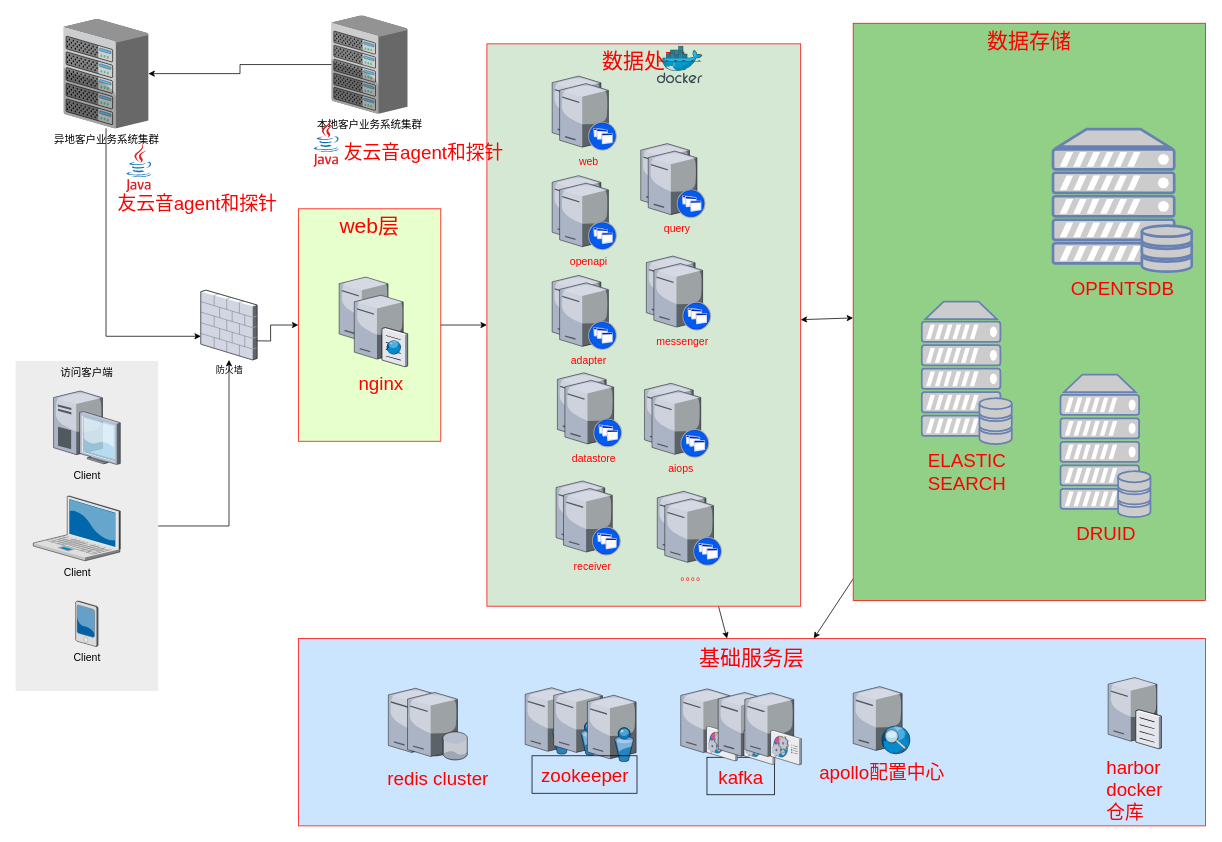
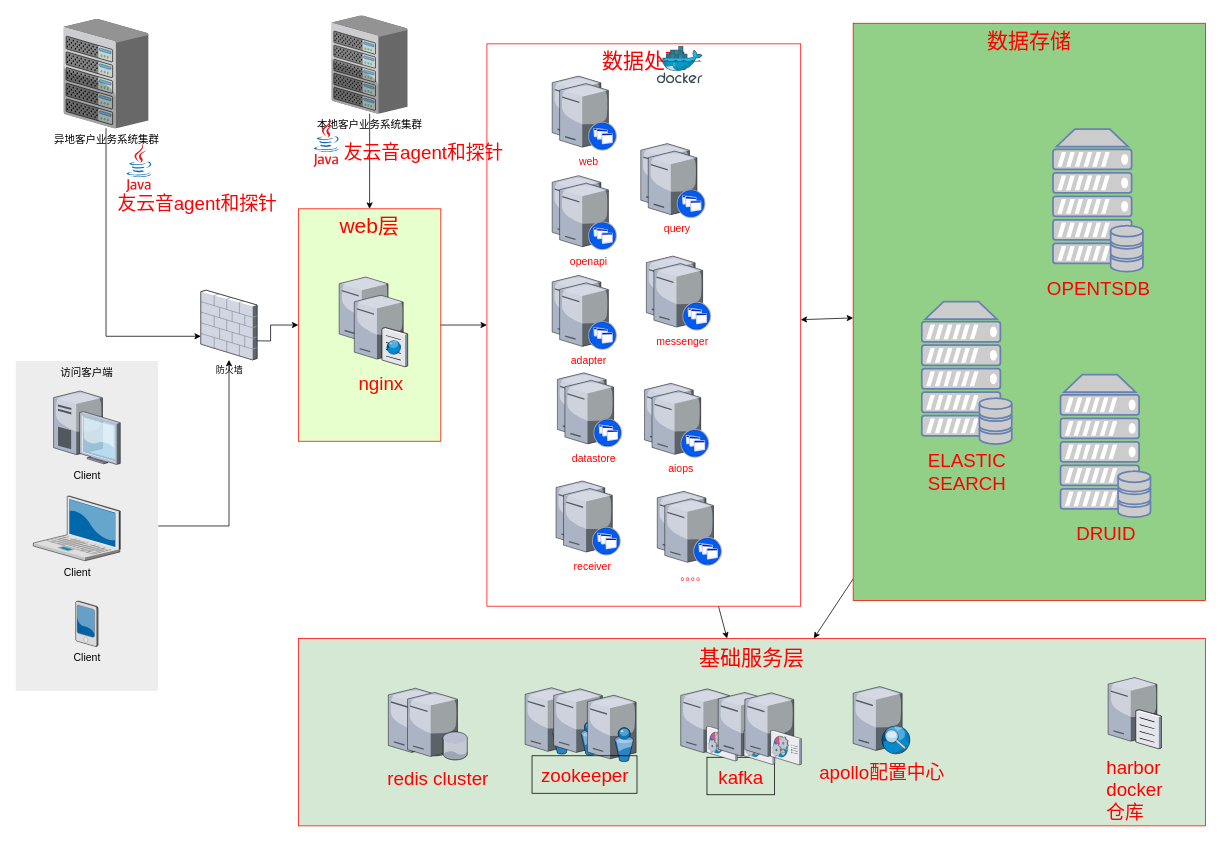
edge "本地客户业务系统集群" -> "异地客户业务系统集群": now "本地客户业务系统集群" -> "web层"
node "OPENTSDB": size 139x143 -> 90x143
node "数据处理": fillcolor #d5e8d4 -> #ffffff
node "基础服务层": fillcolor #cce5ff -> #d5e8d4
